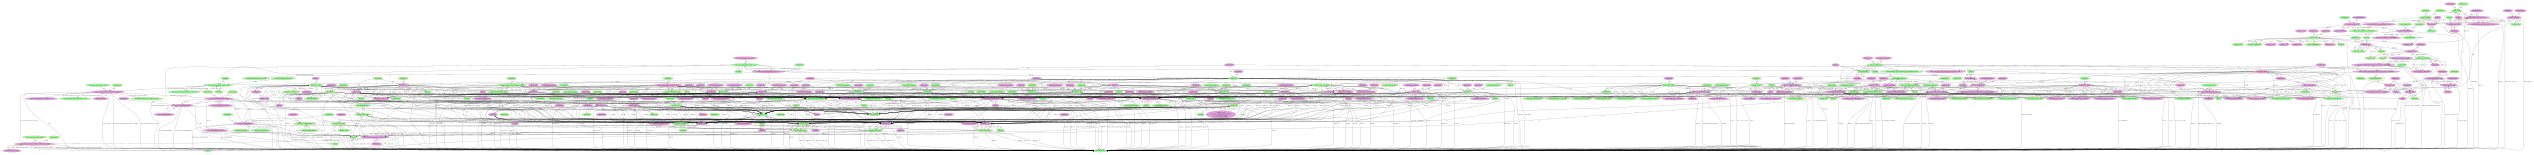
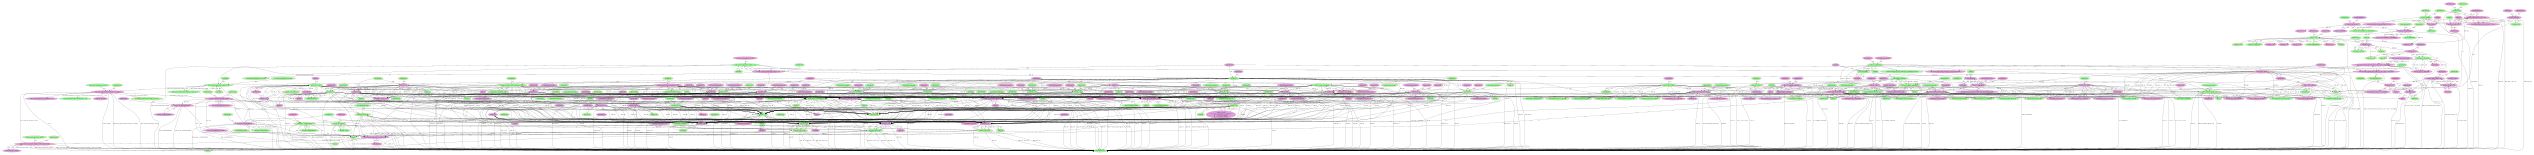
node "(Call,FP_UNPACK_QP (QA, rs1))": fillcolor plum -> palegreen
